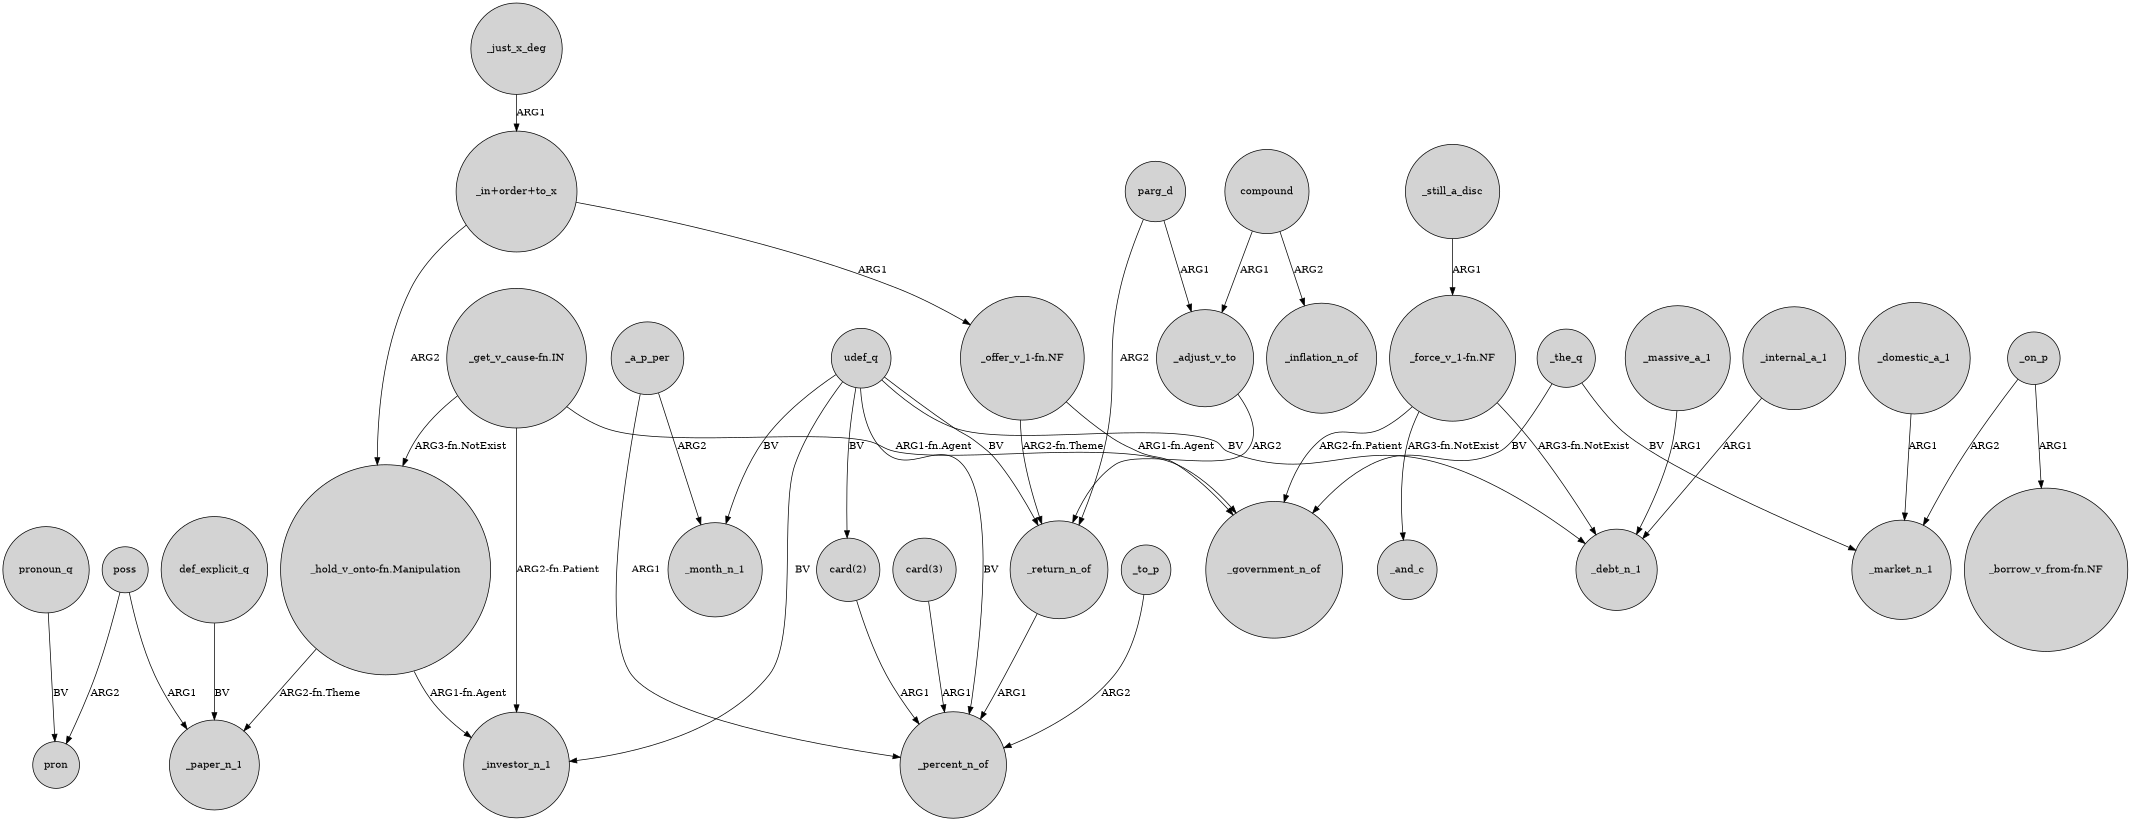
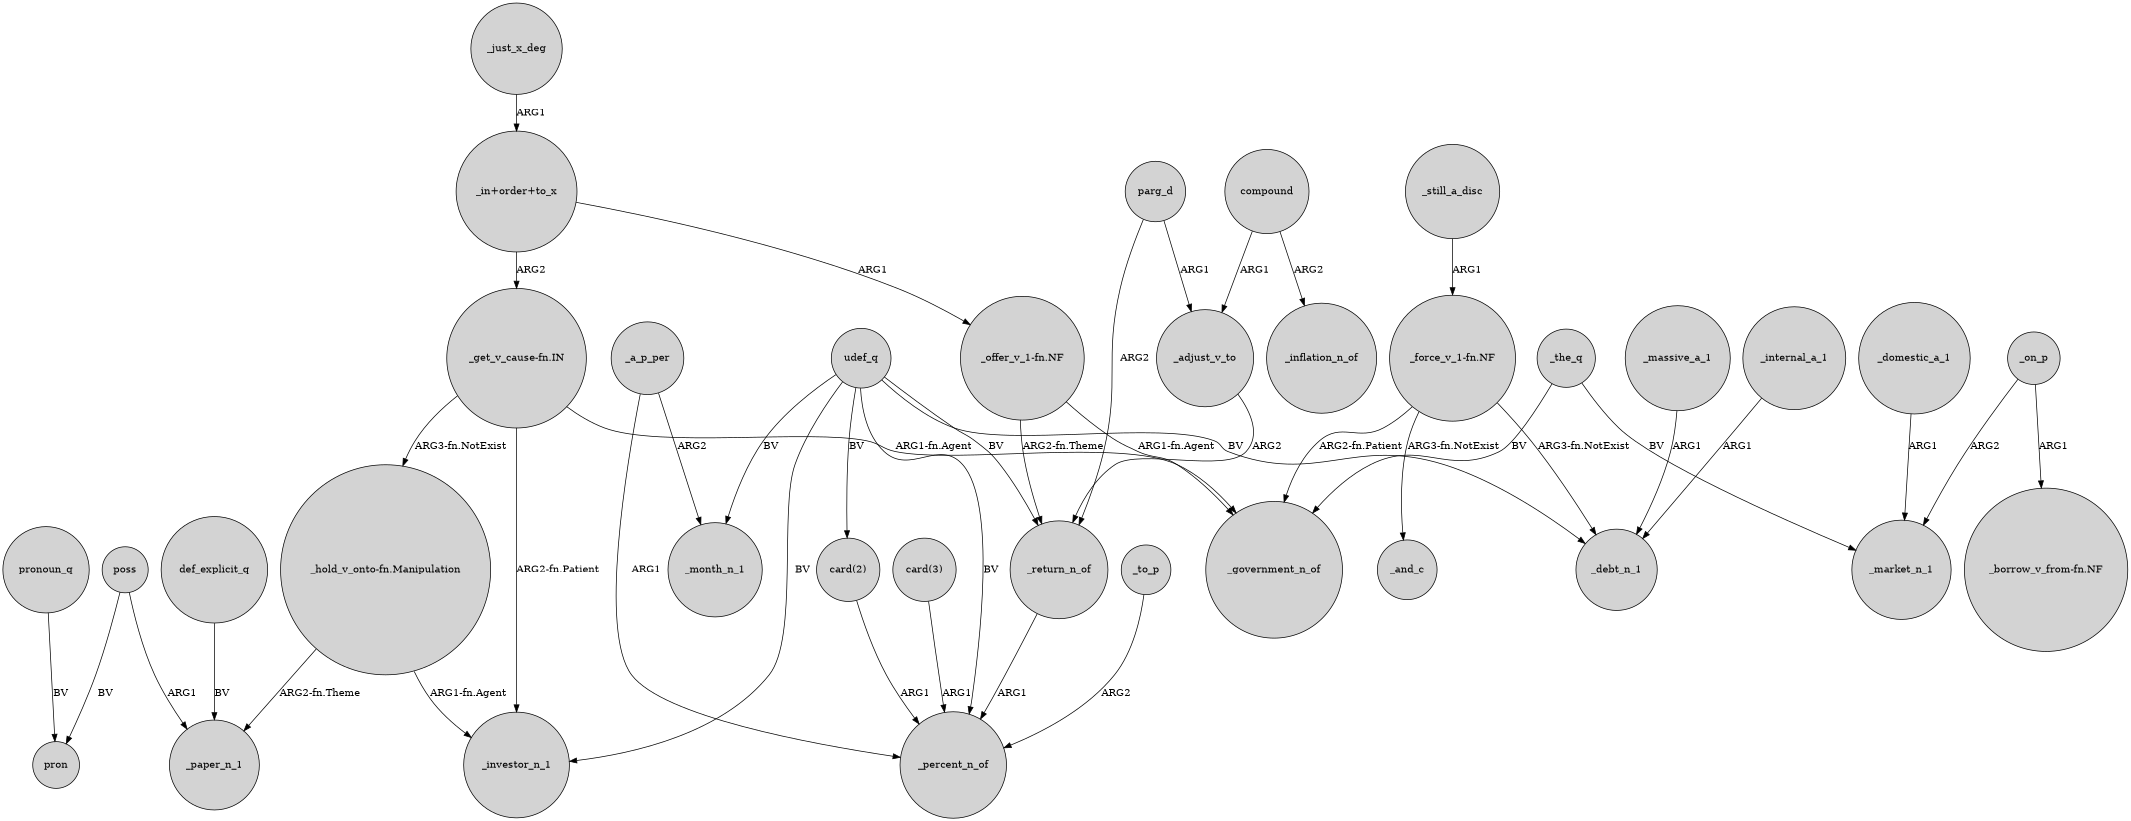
edge "_in+order+to_x" -> "_hold_v_onto-fn.Manipulation": now "_in+order+to_x" -> "_get_v_cause-fn.IN"
edge "poss" -> "pron": label "ARG2" -> "BV"
